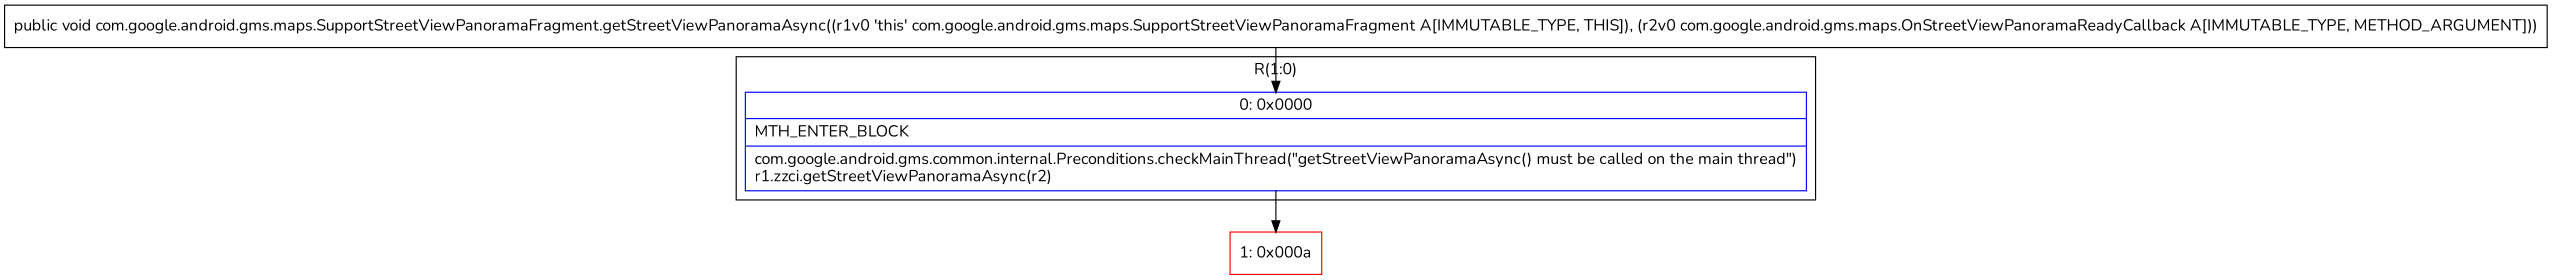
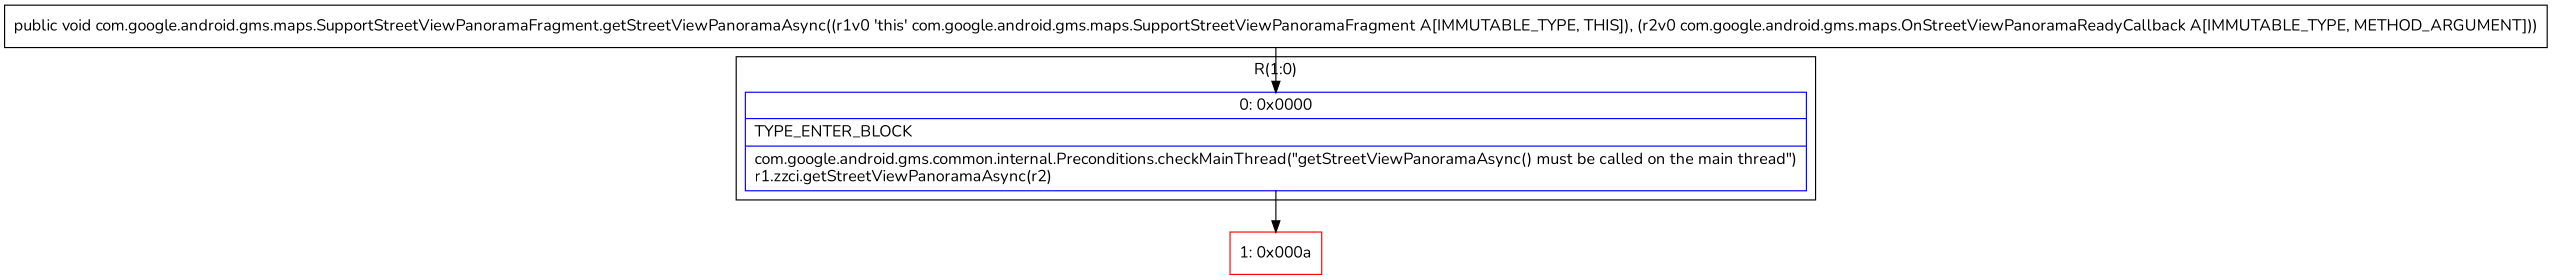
node "0: 0x0000": text "MTH_ENTER_BLOCK" -> "TYPE_ENTER_BLOCK"
